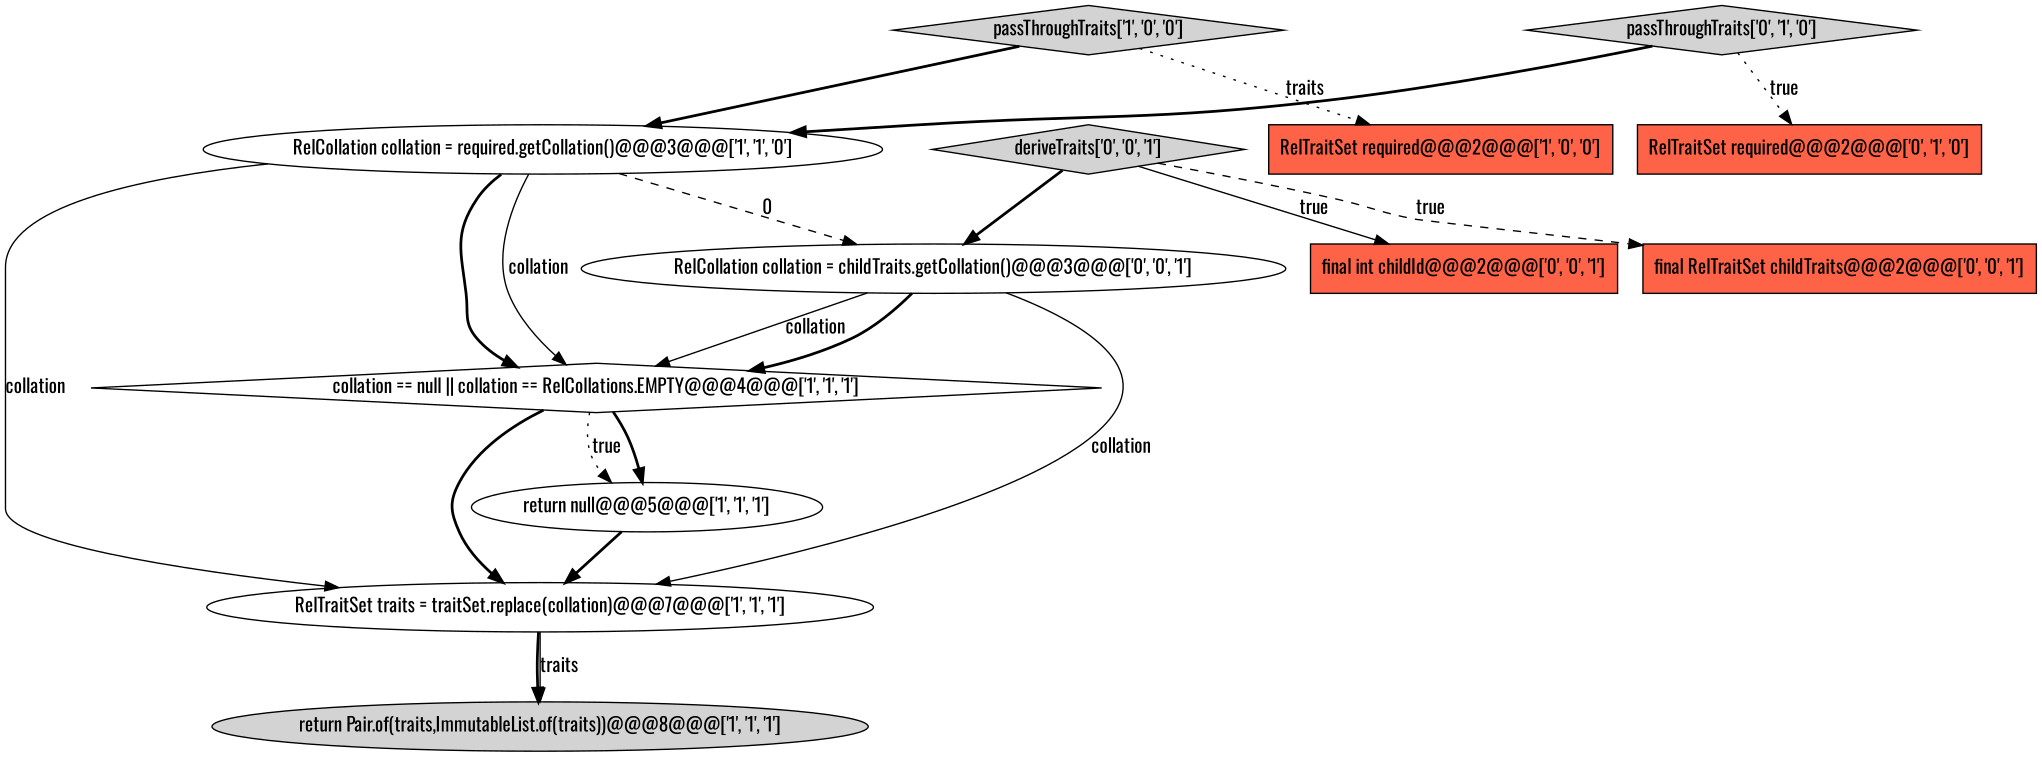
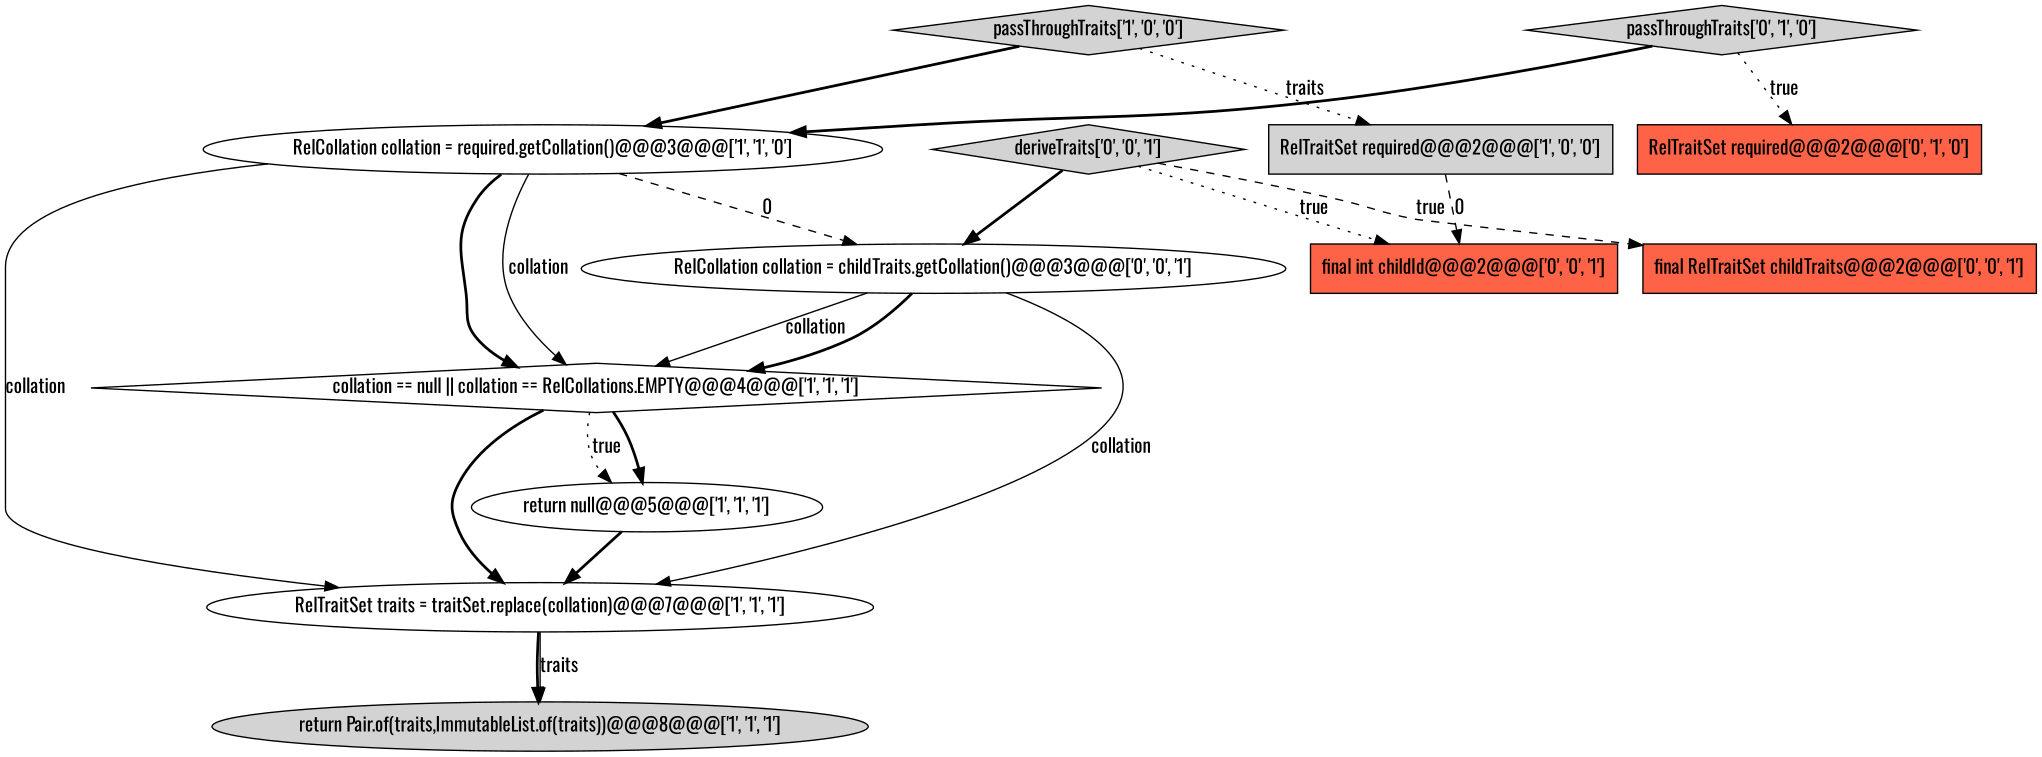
node "RelTraitSet required@@@2@@@['1', '0', '0']": fillcolor tomato -> lightgray
edge "RelTraitSet required@@@2@@@['1', '0', '0']" -> "final int childId@@@2@@@['0', '0', '1']": added, label "0"
edge "deriveTraits['0', '0', '1']" -> "final int childId@@@2@@@['0', '0', '1']": style solid -> dotted
